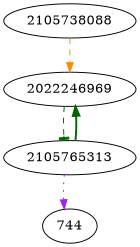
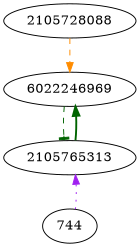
node "2105738088": label "2105738088" -> "2105728088"
node "2022246969": label "2022246969" -> "6022246969"
edge "2105765313" -> "744": reversed
